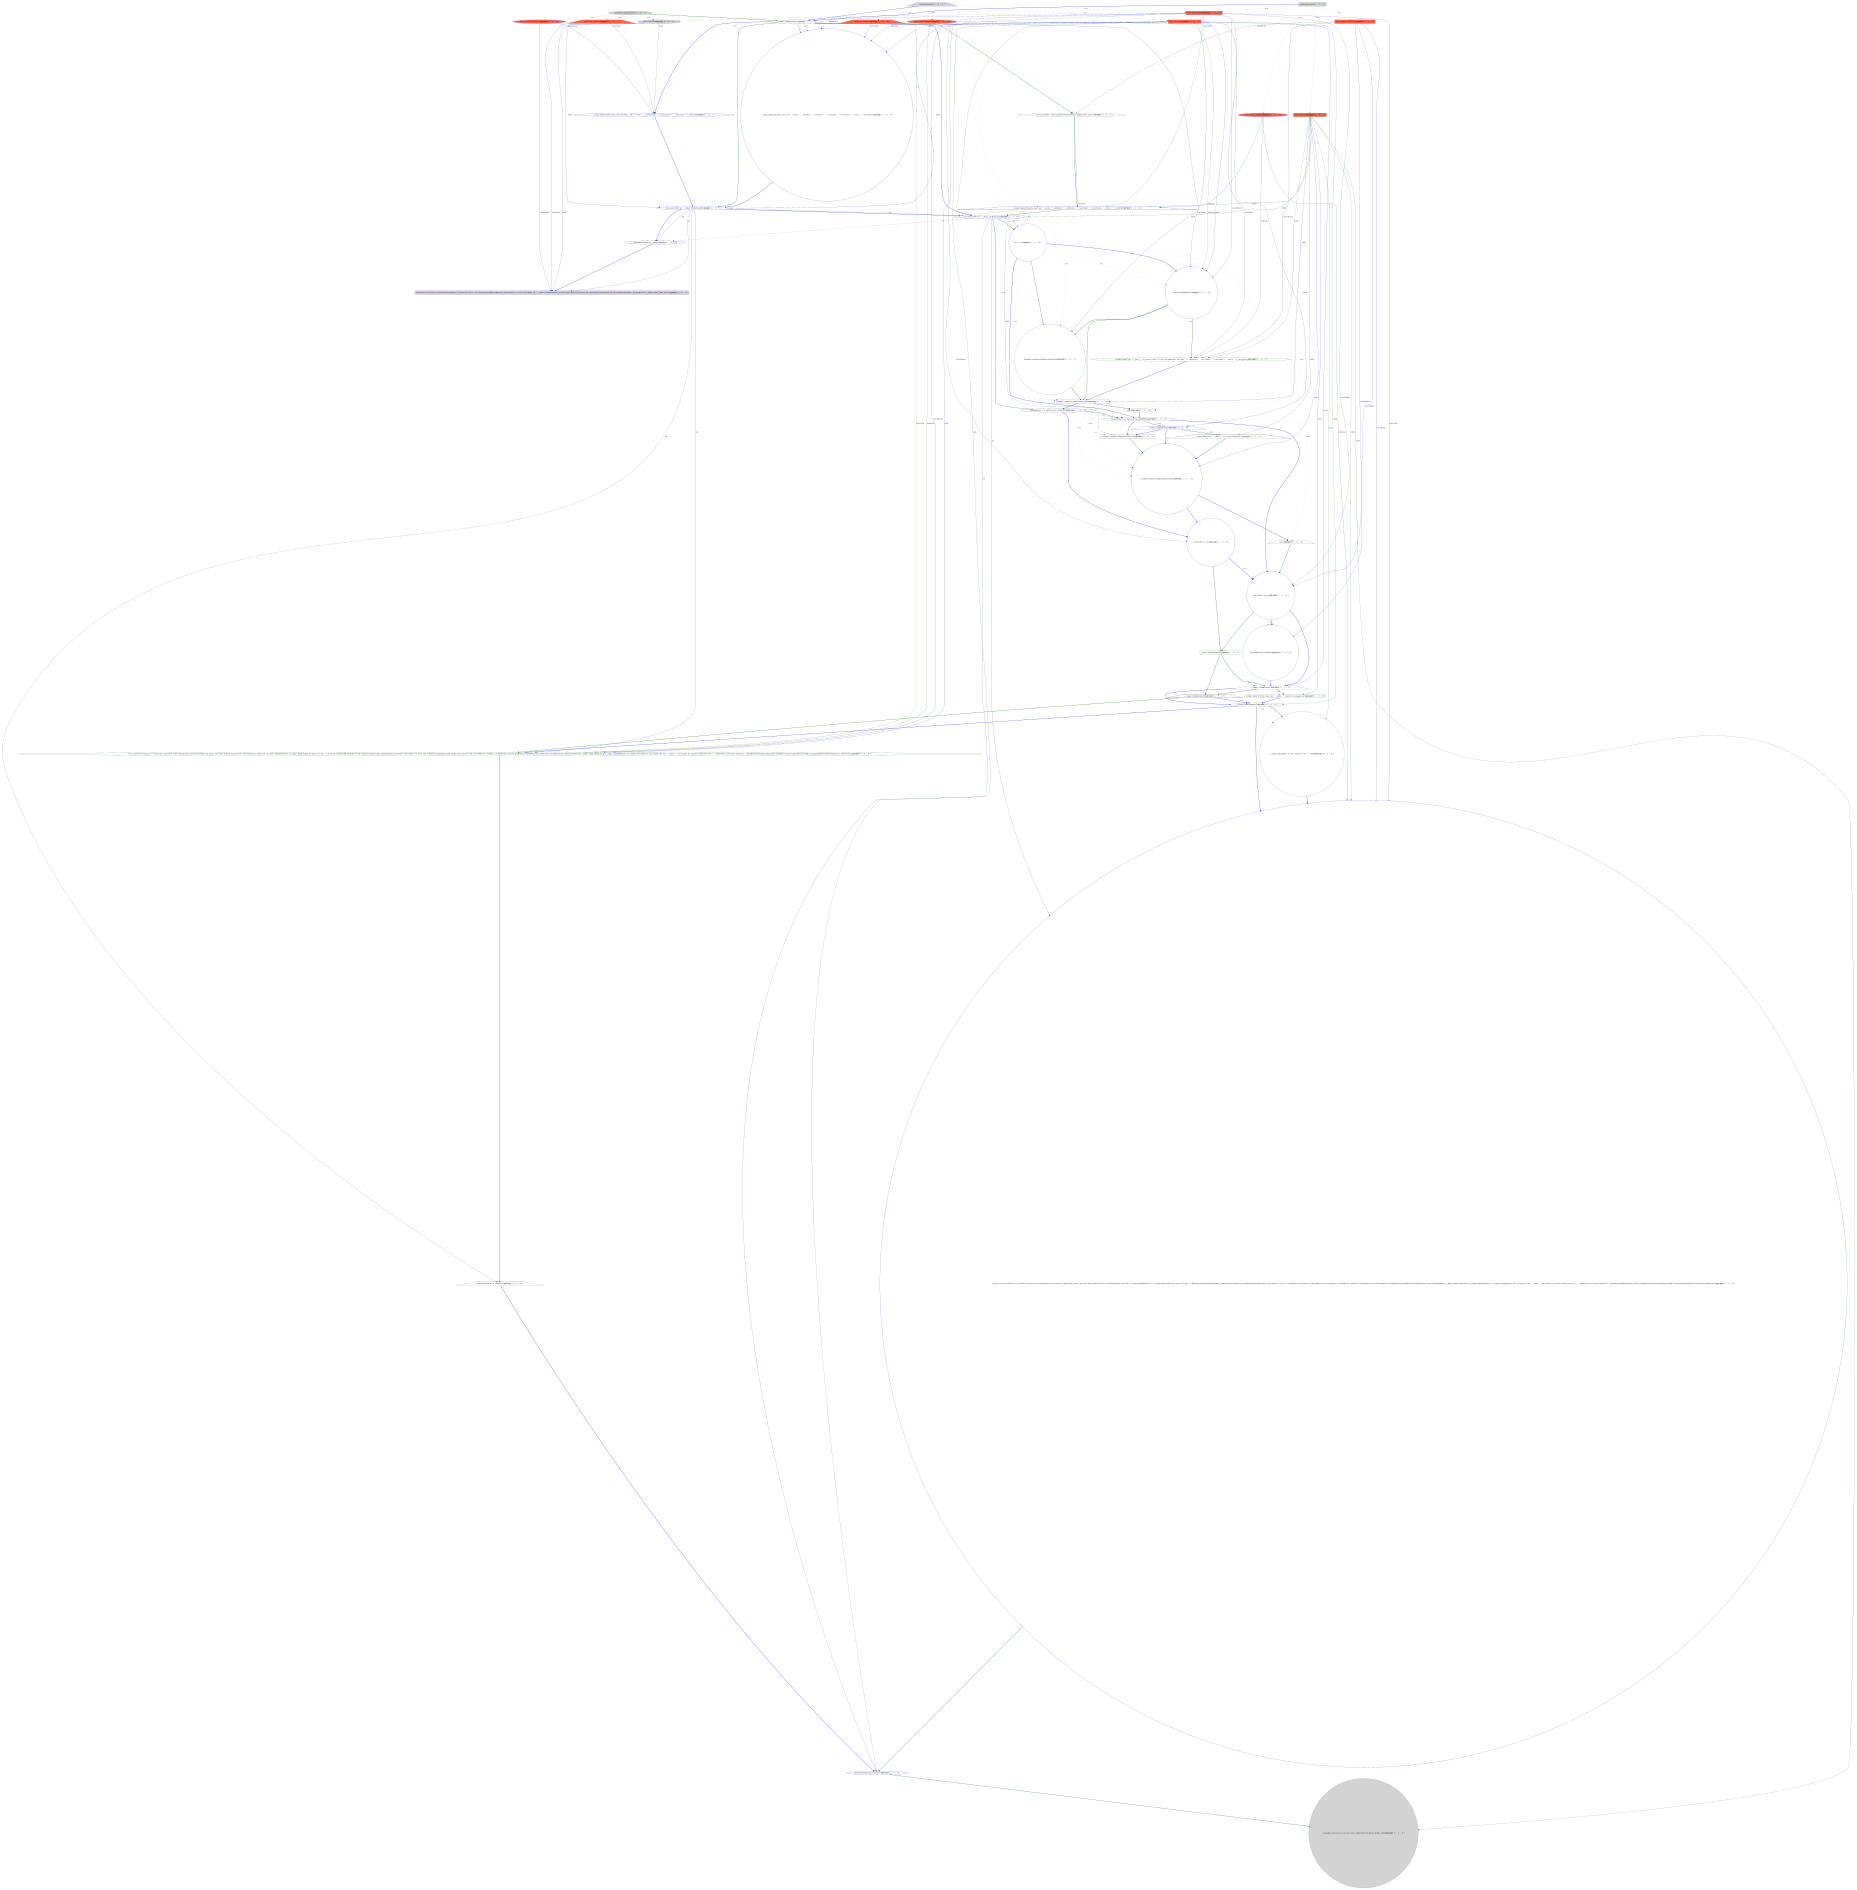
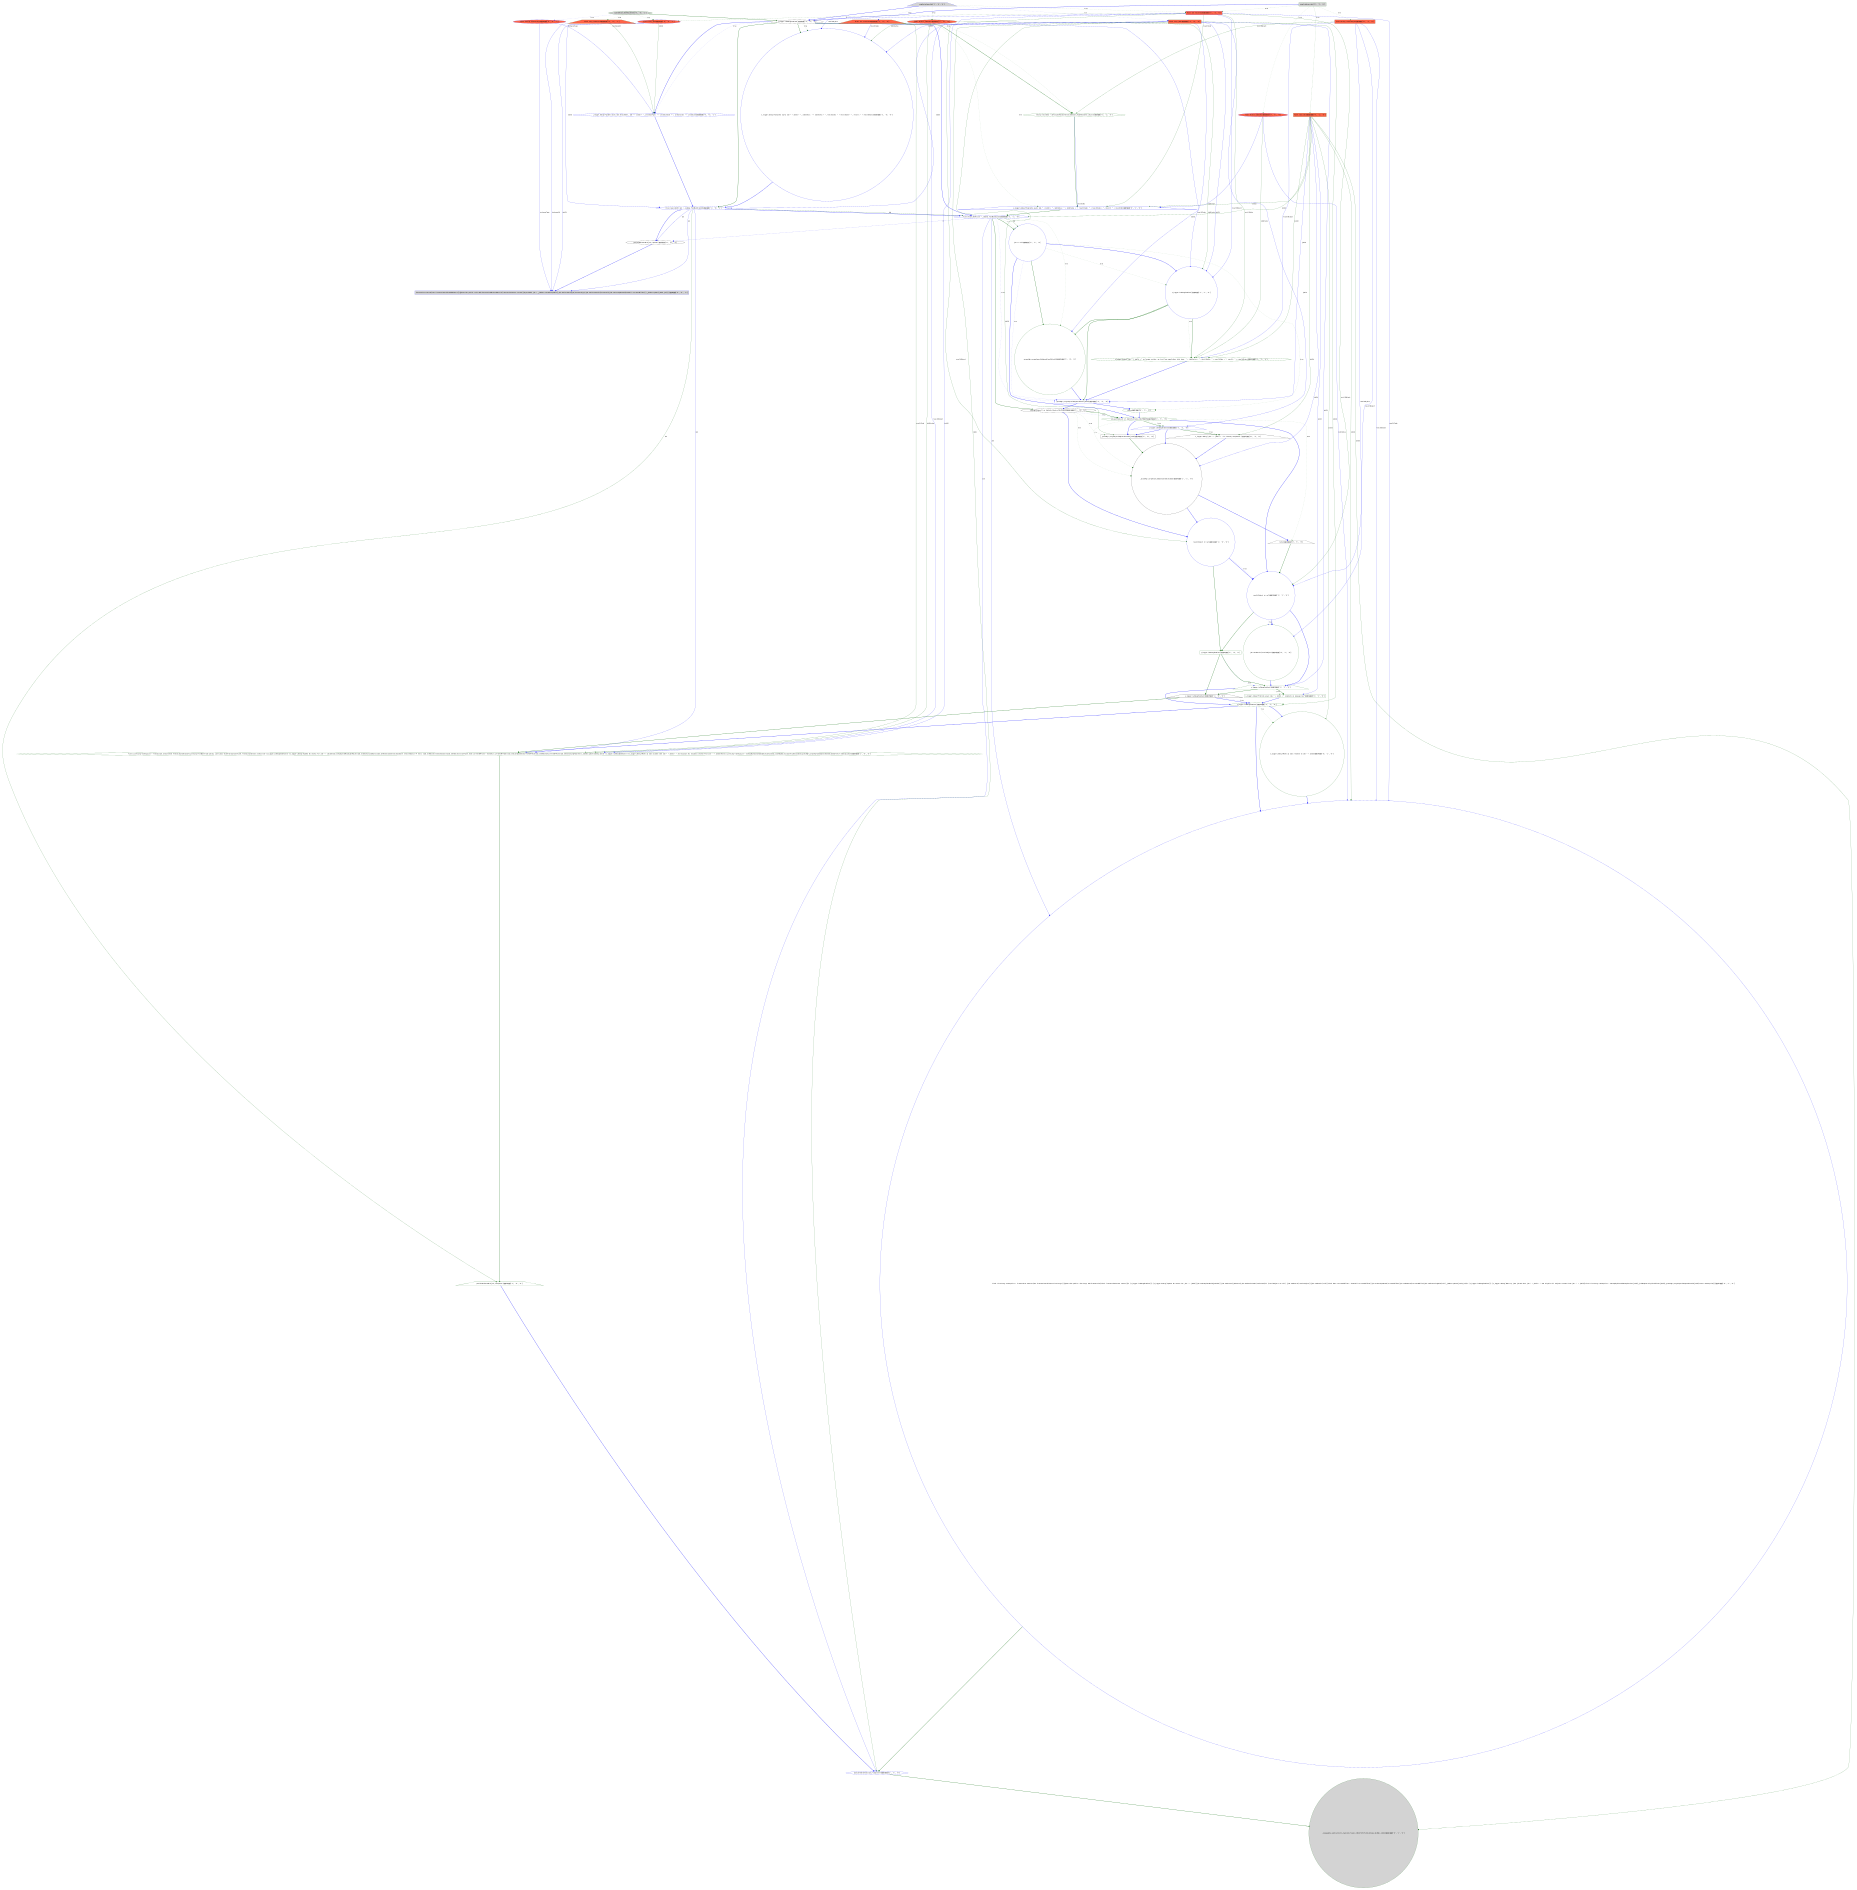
node "final long jobId@@@2@@@['0', '0', '1']": fillcolor lightgray -> tomato
